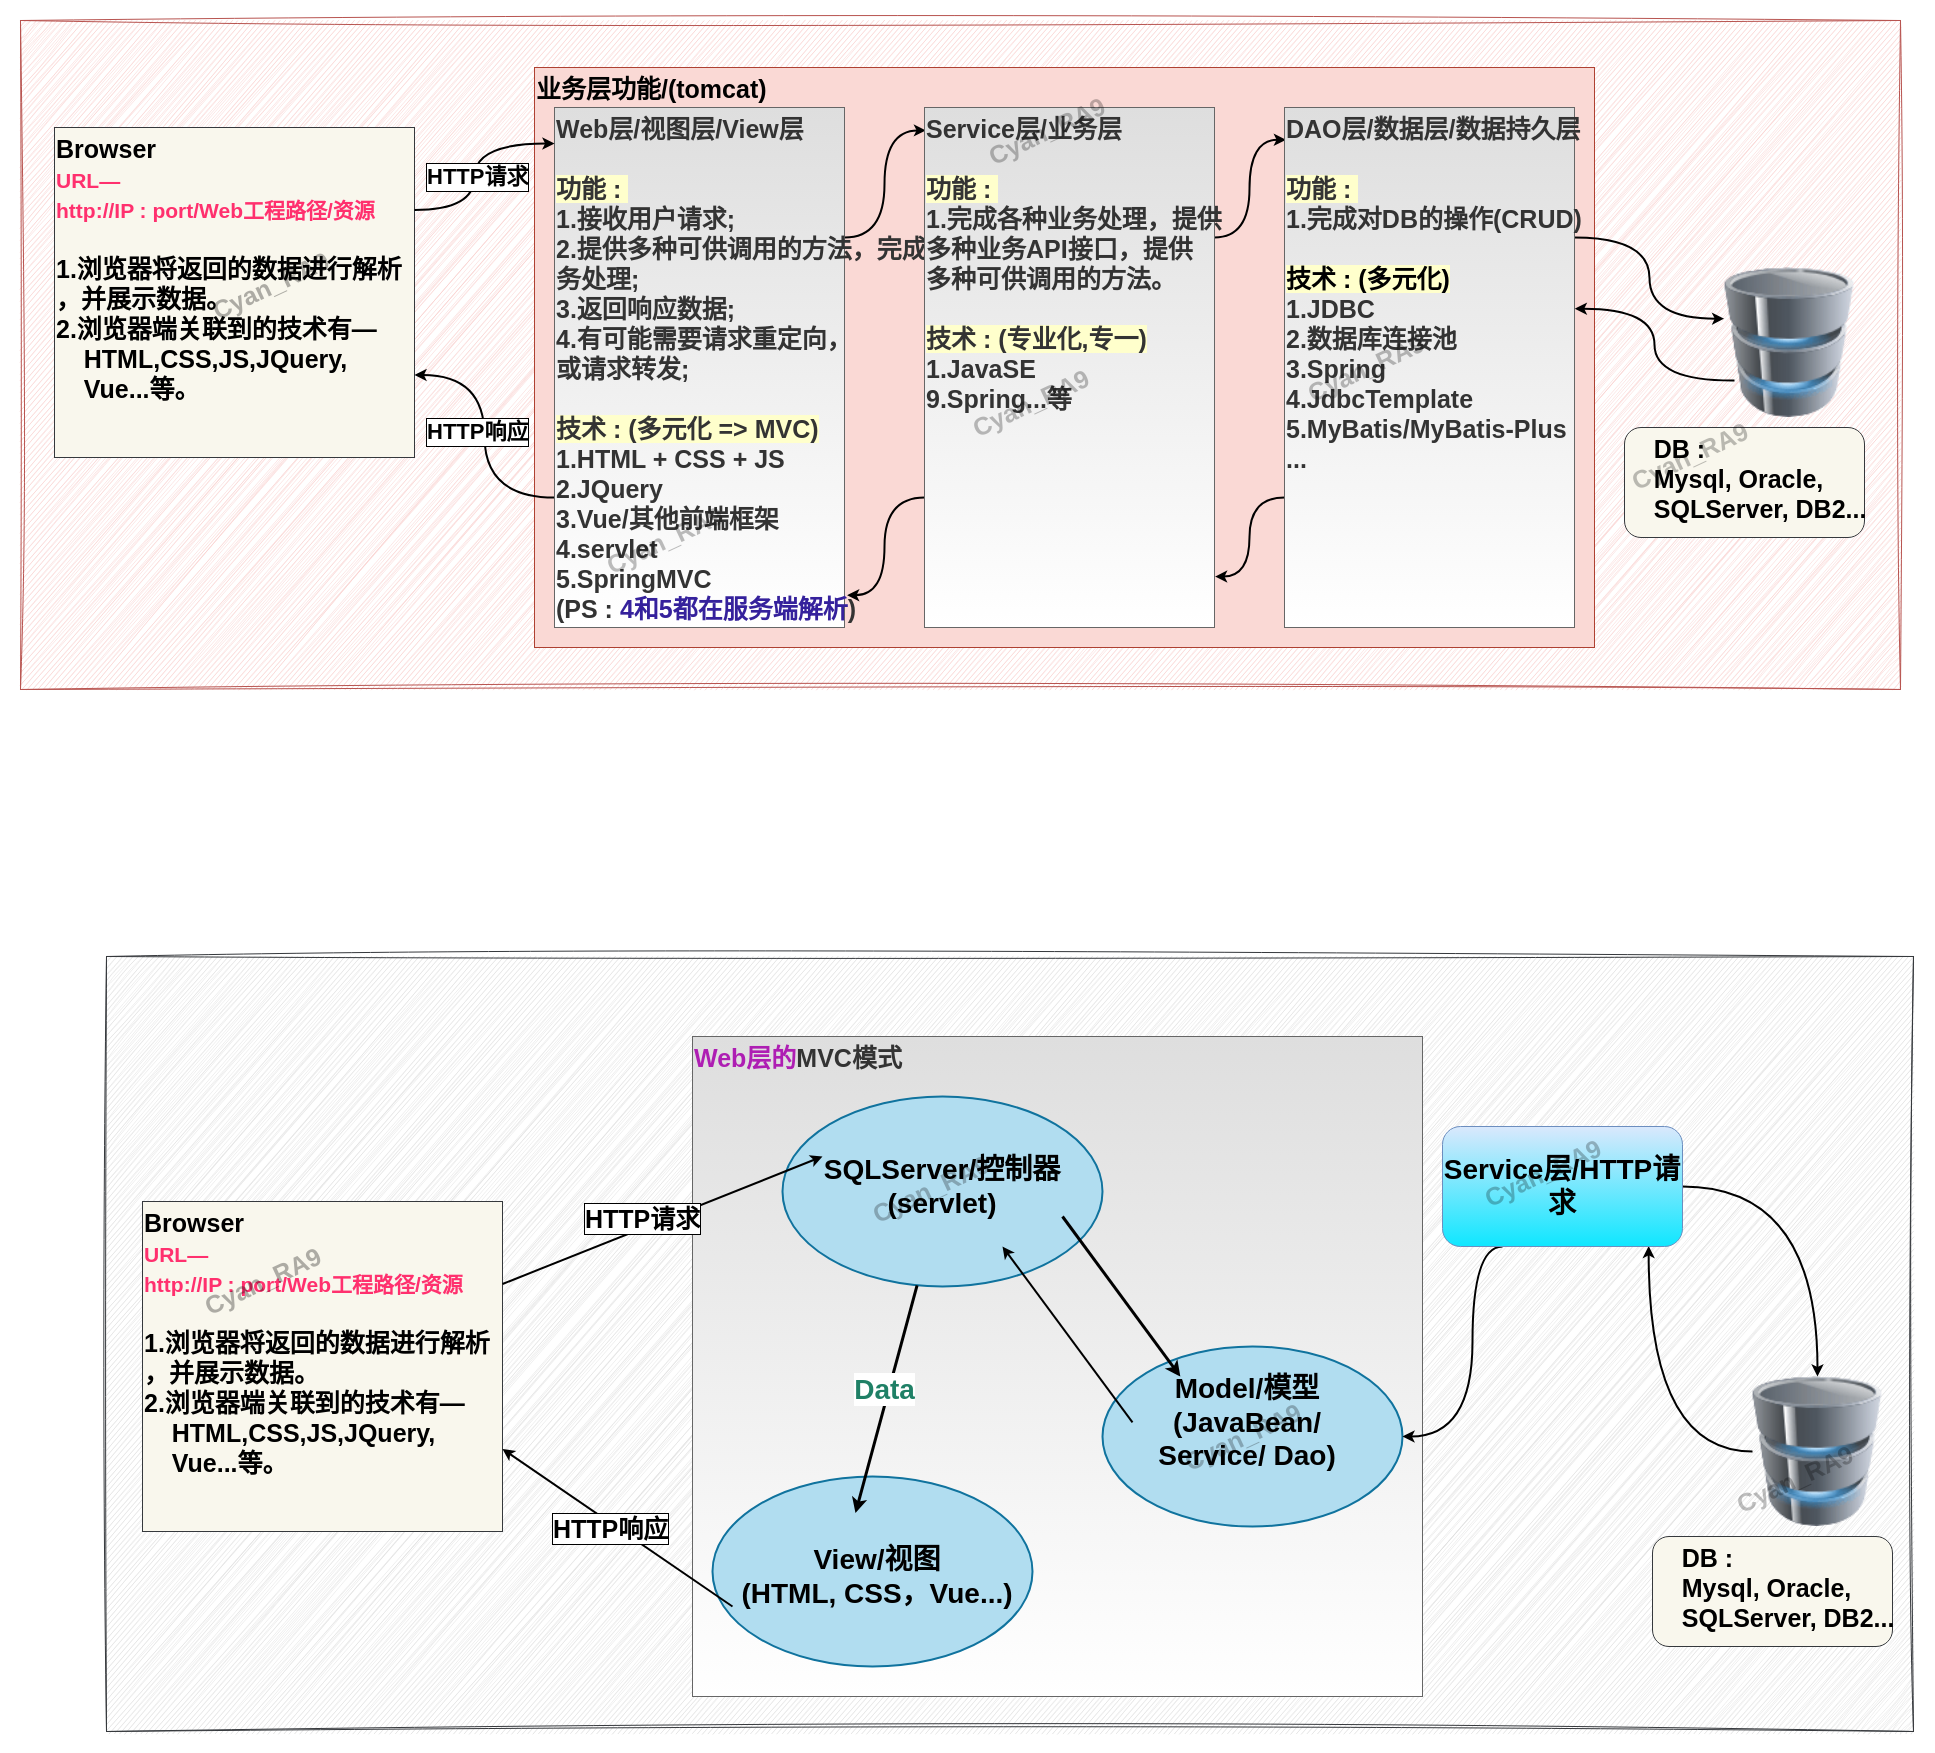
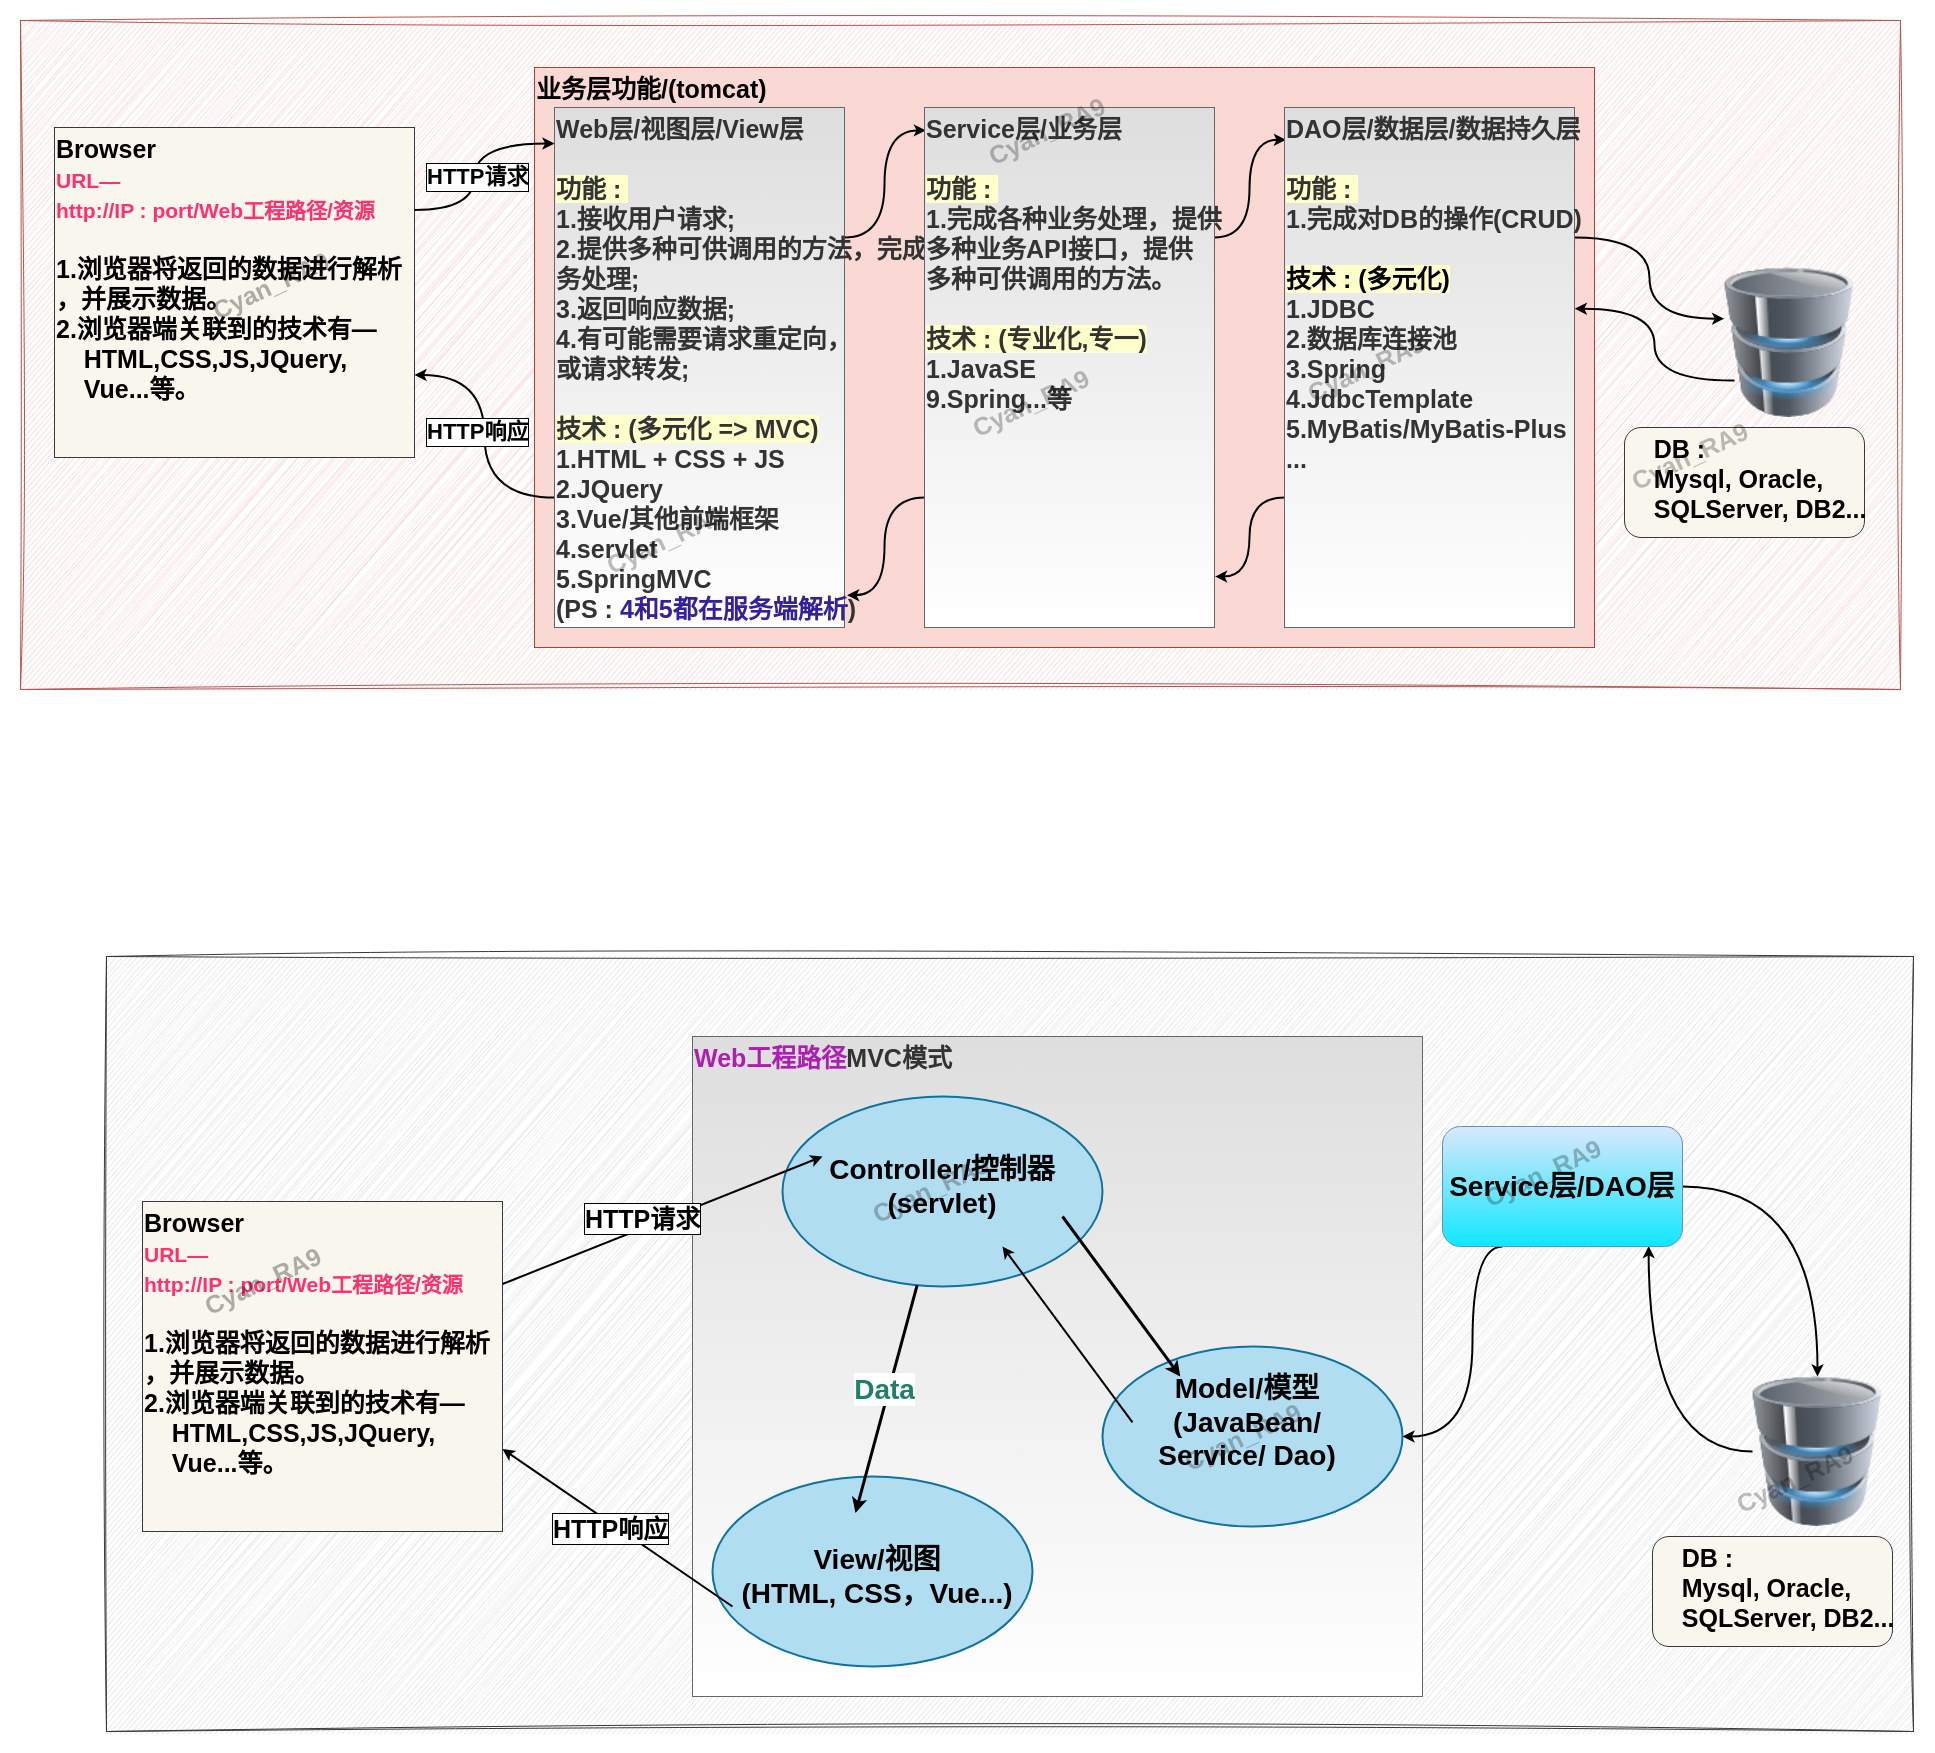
node "Web层的MVC模式": label "Web层的MVC模式" -> "Web工程路径MVC模式"
node "SQLServer/控制器(servlet)": label "SQLServer/控制器(servlet)" -> "Controller/控制器(servlet)"
node "Service层/HTTP请求": label "Service层/HTTP请求" -> "Service层/DAO层"
